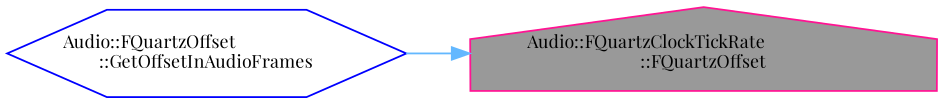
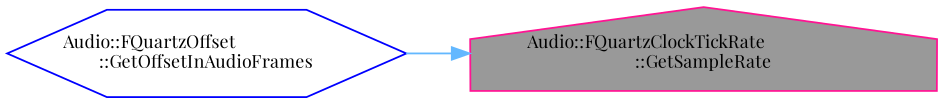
node "Audio::FQuartzClockTickRate ::FQuartzOffset": label "Audio::FQuartzClockTickRate ::FQuartzOffset" -> "Audio::FQuartzClockTickRate ::GetSampleRate"
